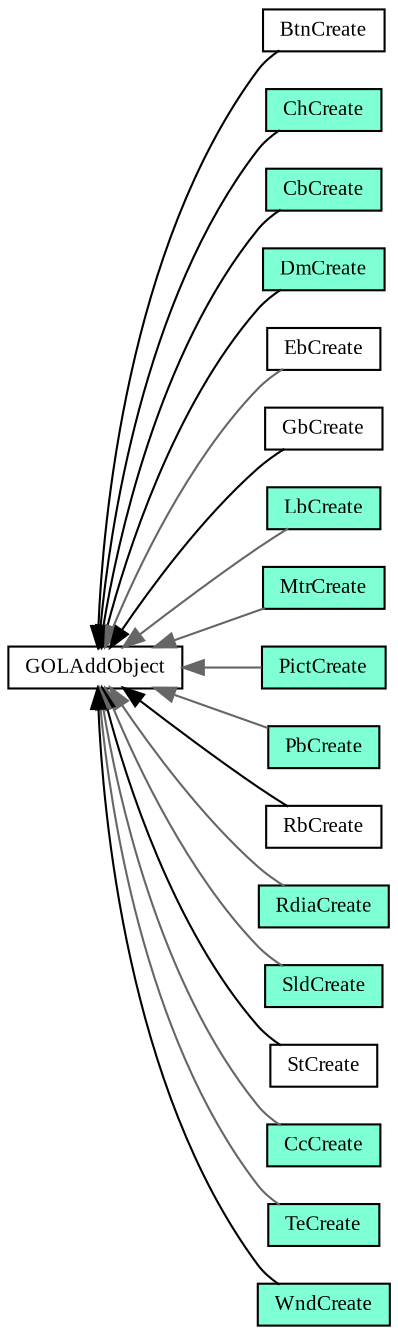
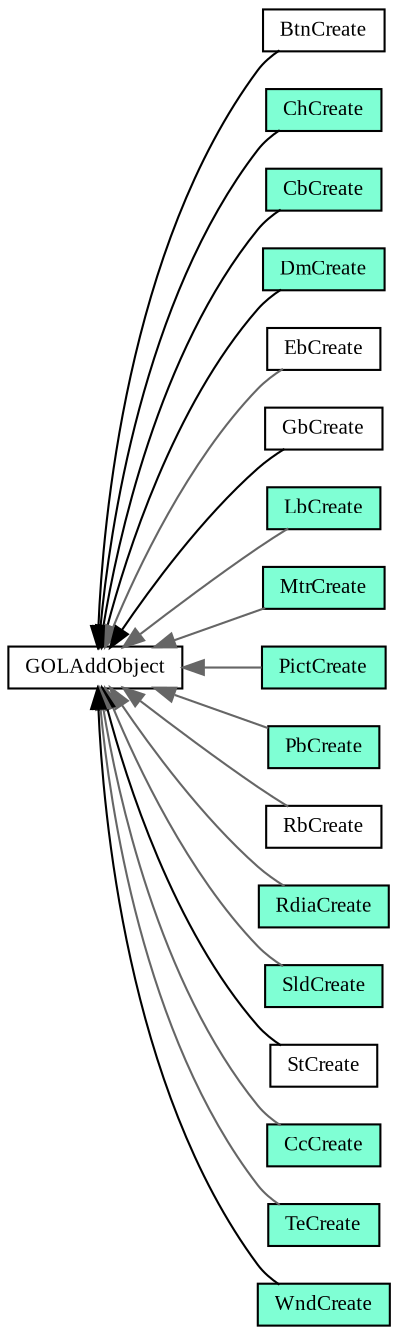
edge "RbCreate" -> "GOLAddObject": color black -> gray40
